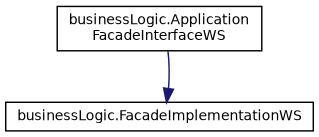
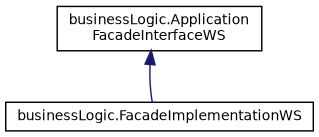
edge "businessLogic.Application FacadeInterfaceWS" -> "businessLogic.FacadeImplementationWS": reversed
